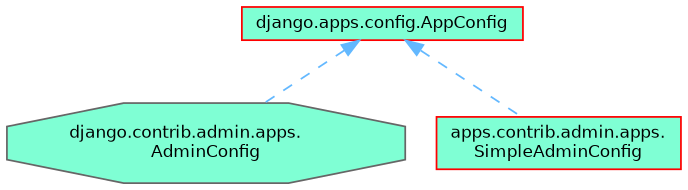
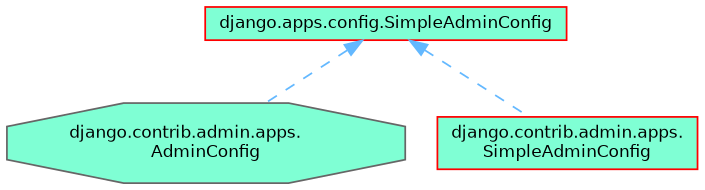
node "django.apps.config.AppConfig": label "django.apps.config.AppConfig" -> "django.apps.config.SimpleAdminConfig"
node "apps.contrib.admin.apps. SimpleAdminConfig": label "apps.contrib.admin.apps. SimpleAdminConfig" -> "django.contrib.admin.apps. SimpleAdminConfig"
